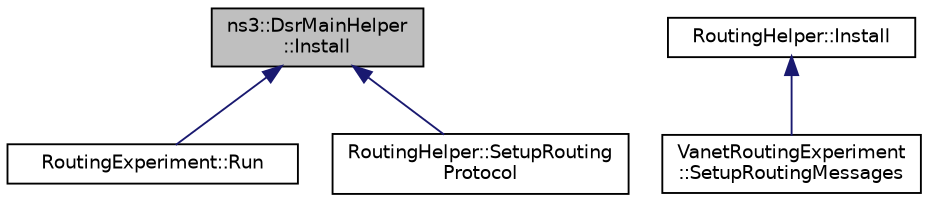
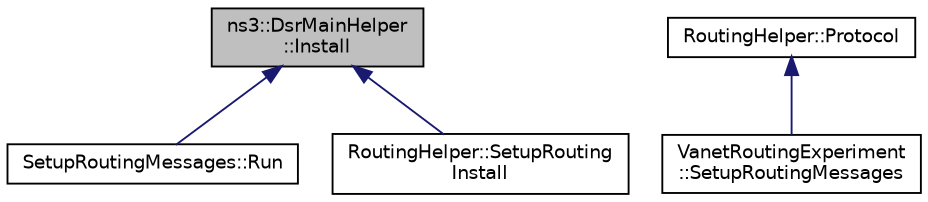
node "RoutingHelper::Install": label "RoutingHelper::Install" -> "RoutingHelper::Protocol"
node "RoutingExperiment::Run": label "RoutingExperiment::Run" -> "SetupRoutingMessages::Run"
node "RoutingHelper::SetupRouting Protocol": label "RoutingHelper::SetupRouting Protocol" -> "RoutingHelper::SetupRouting Install"
